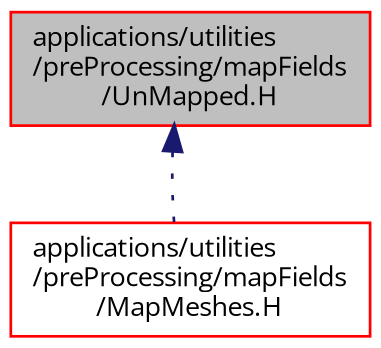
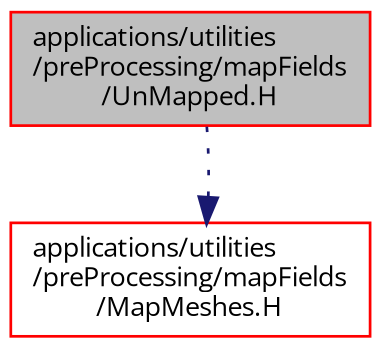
edge "applications/utilities /preProcessing/mapFields /MapMeshes.H" -> "applications/utilities /preProcessing/mapFields /UnMapped.H": reversed
